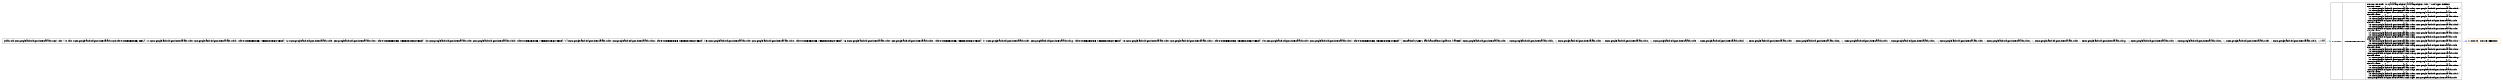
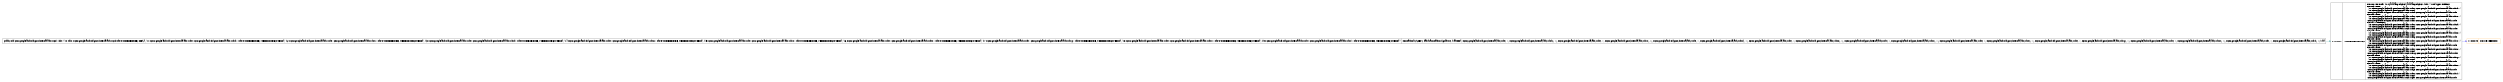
node "0: 0x0000": text "0x0007: IPUT" -> "0x0007: METHOD"
